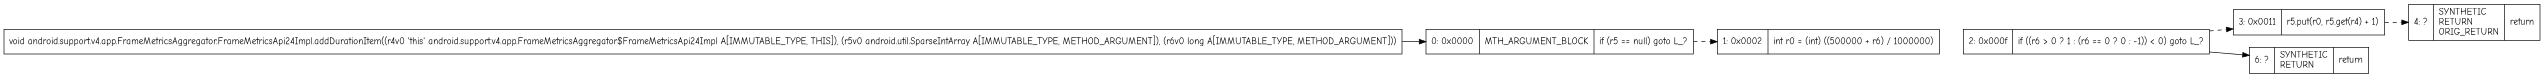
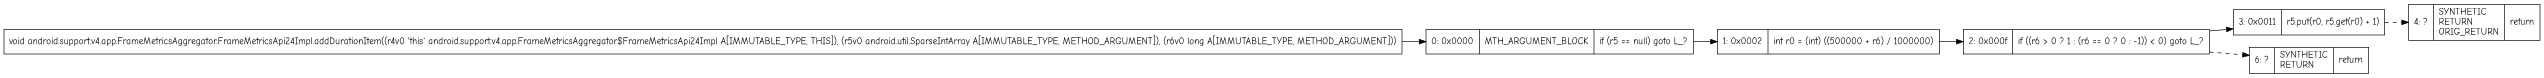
node "3: 0x0011": text "r5.put(r0, r5.get(r4) + 1)" -> "r5.put(r0, r5.get(r0) + 1)"
edge "2: 0x000f" -> "3: 0x0011": style dashed -> solid
edge "0: 0x0000" -> "1: 0x0002": style dashed -> solid
edge "1: 0x0002" -> "2: 0x000f": added
edge "2: 0x000f" -> "6: ?": style solid -> dashed
